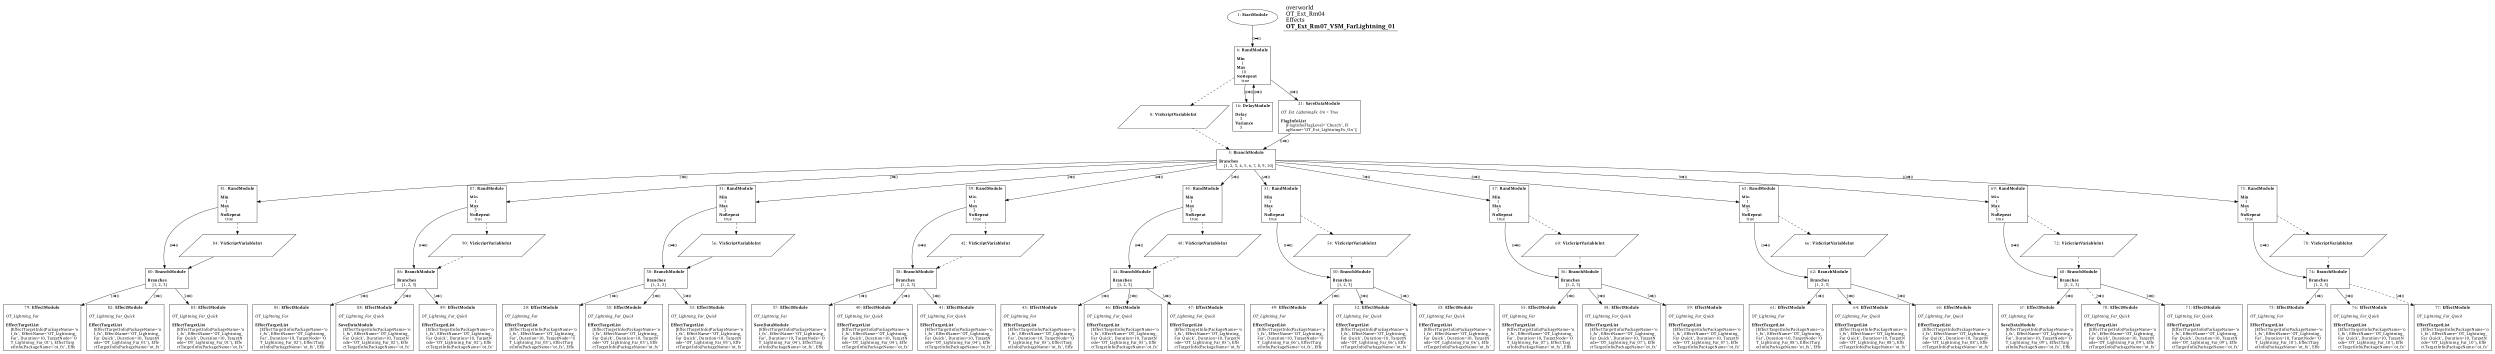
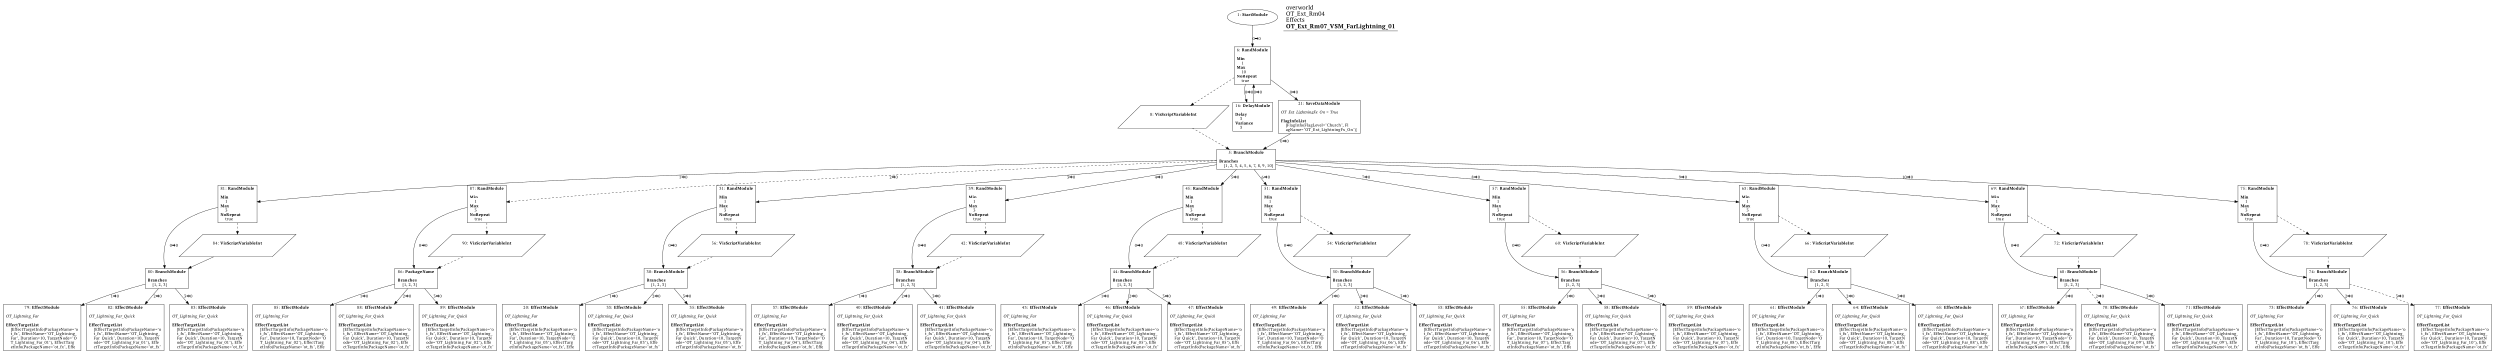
edge "5:" -> "87:": style solid -> dashed
edge "36:" -> "30:": style solid -> dashed
node "86:": text "BranchModule" -> "PackageName"
node "88:": text "SaveDataModule" -> "EffectTargetList"
node "37:": text "SaveDataModule" -> "EffectTargetList"
node "67:": text "SaveDataModule" -> "EffectTargetList"
